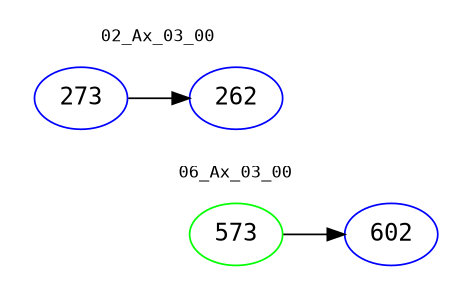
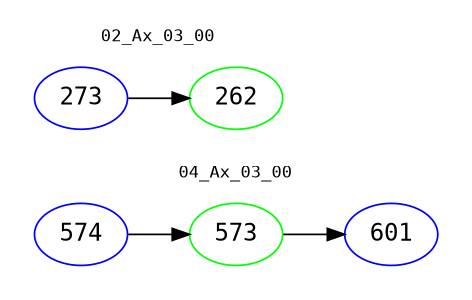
node "262": color blue -> green
cluster "06_Ax_03_00": label "06_Ax_03_00" -> "04_Ax_03_00"
node "574": added
node "602": label "602" -> "601"
